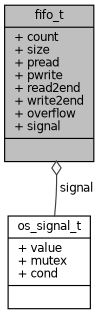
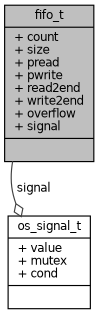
edge "os_signal_t" -> "fifo_t": reversed
